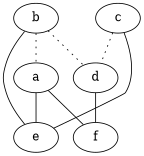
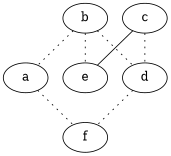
edge "b" -- "e": style solid -> dotted
edge "d" -- "f": style solid -> dotted
edge "a" -- "e": removed
edge "a" -- "f": style solid -> dotted
